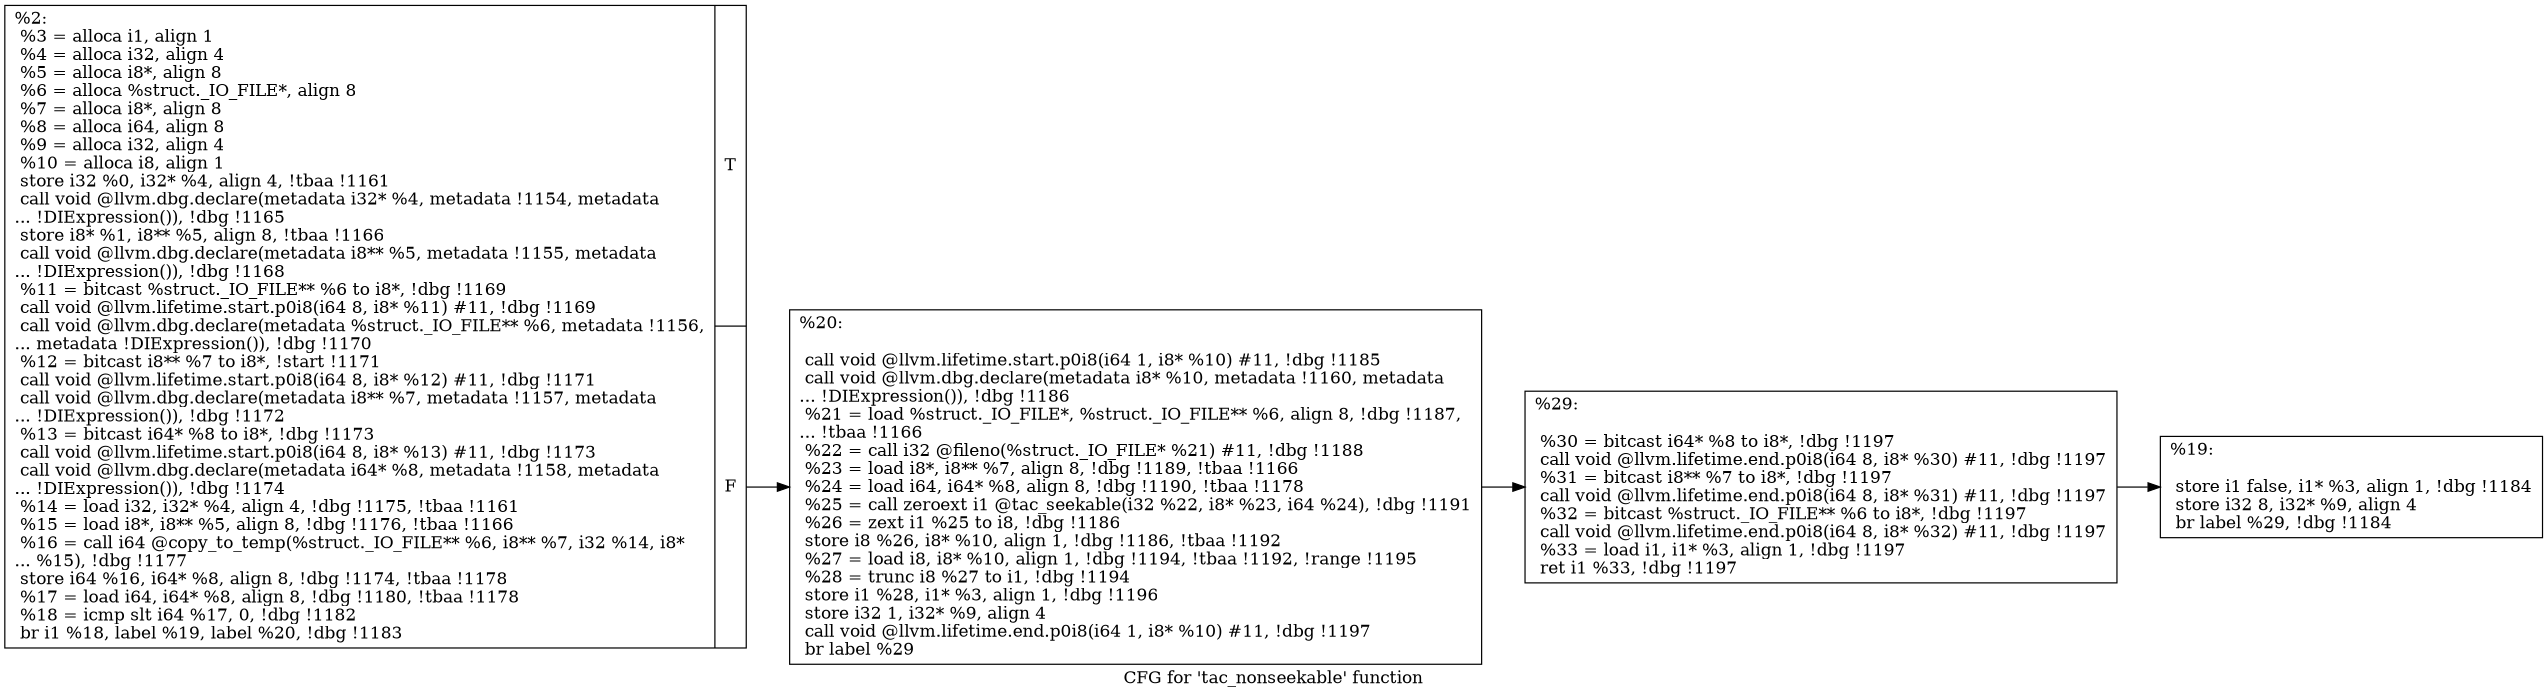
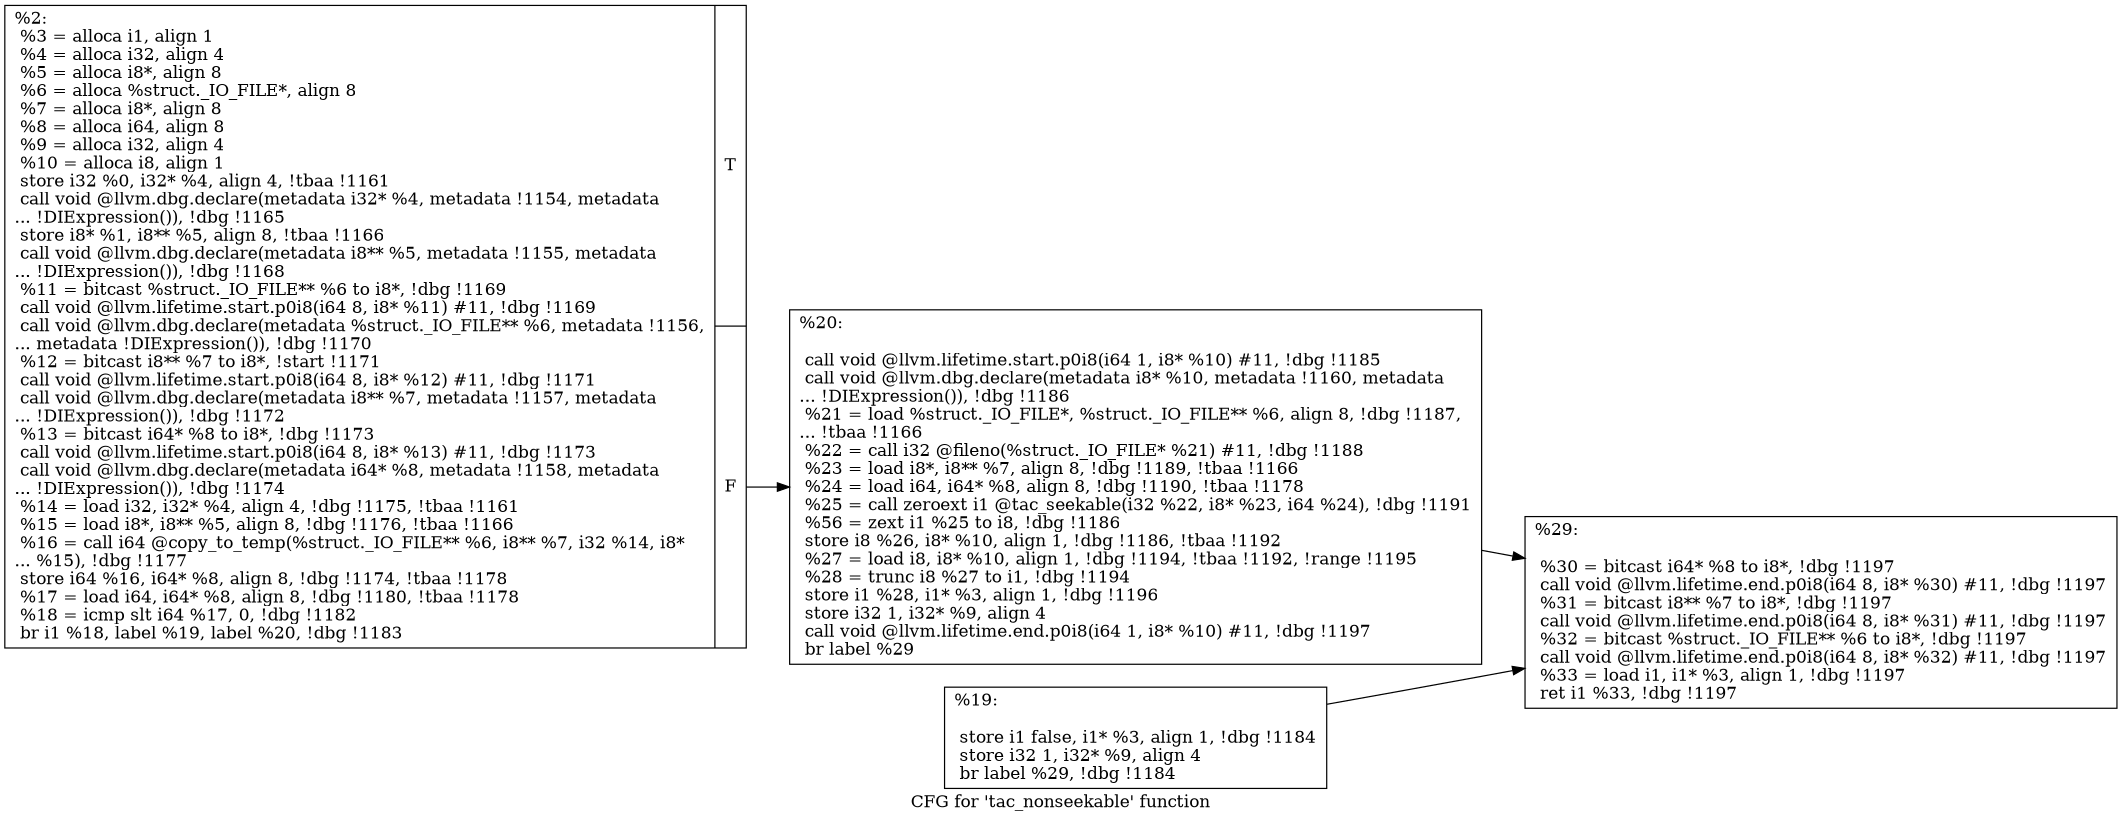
edge "%29:" -> "%19:": reversed
node "%19:": text "store i32 8, i32* %9, align 4" -> "store i32 1, i32* %9, align 4"
node "%20:": text "%26 = zext i1 %25 to i8, !dbg !1186" -> "%56 = zext i1 %25 to i8, !dbg !1186"
